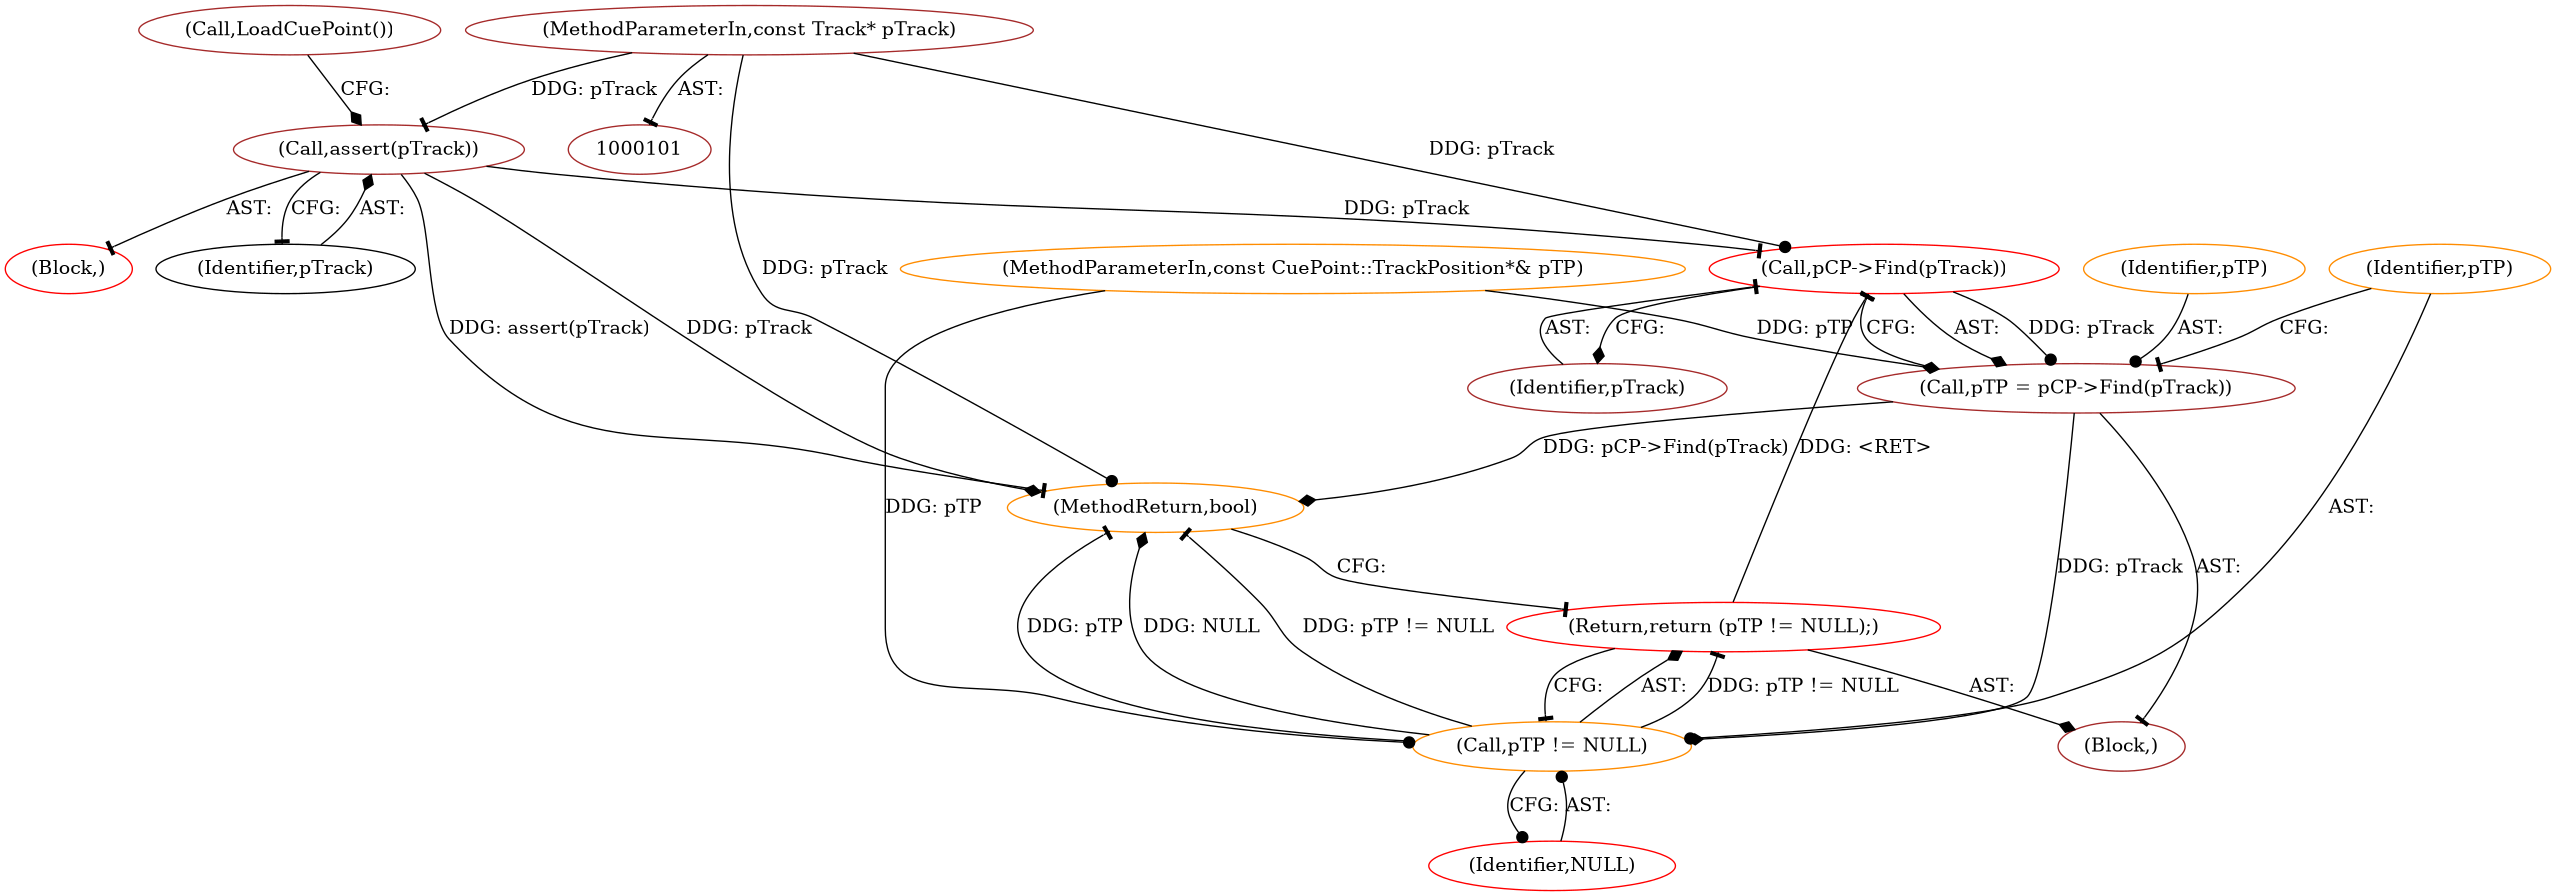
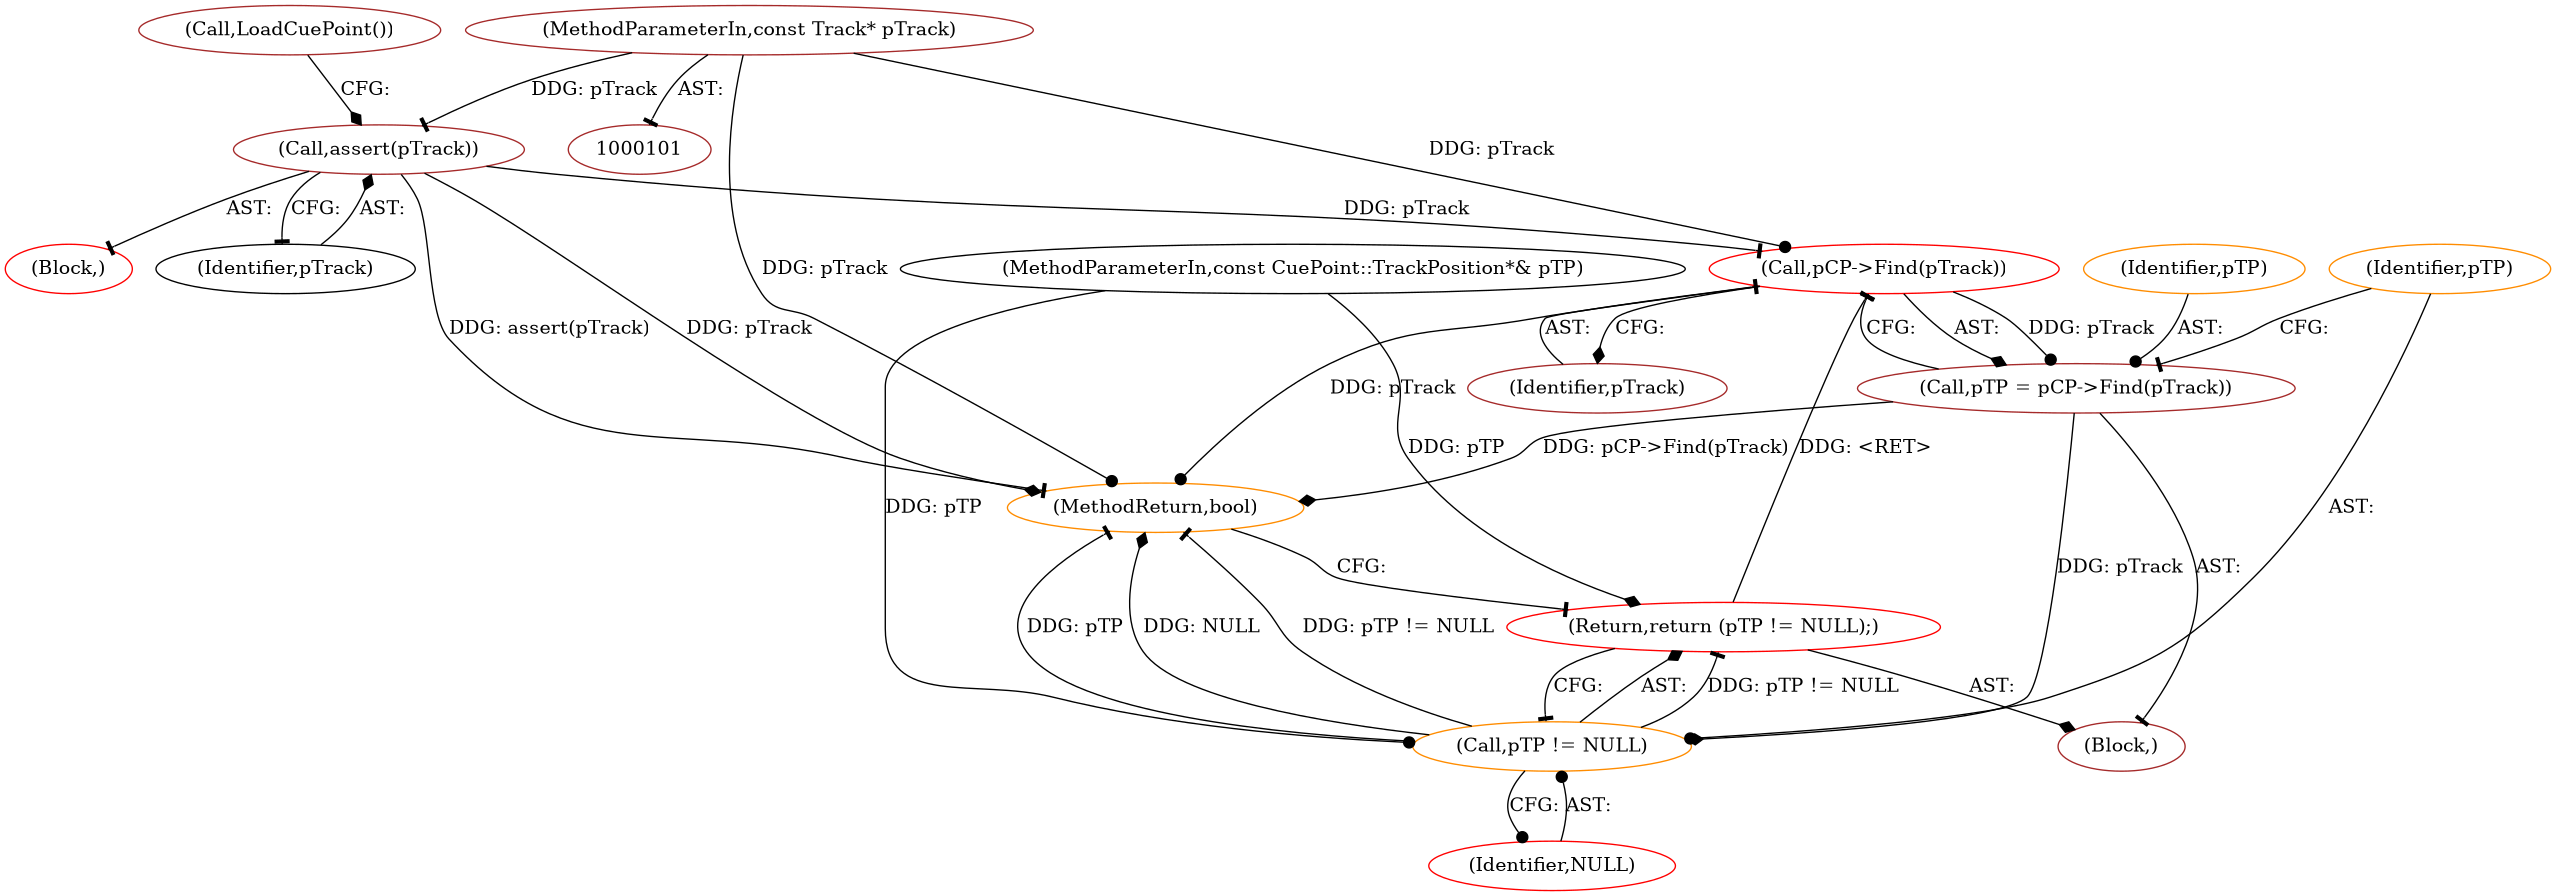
node "(MethodParameterIn,const CuePoint::TrackPosition*& pTP)": color darkorange -> black
edge "(MethodParameterIn,const CuePoint::TrackPosition*& pTP)" -> "(Call,pTP = pCP->Find(pTrack))": now "(MethodParameterIn,const CuePoint::TrackPosition*& pTP)" -> "(Return,return (pTP != NULL);)"
edge "(Call,pCP->Find(pTrack))" -> "(MethodReturn,bool)": added, label "DDG: pTrack"
